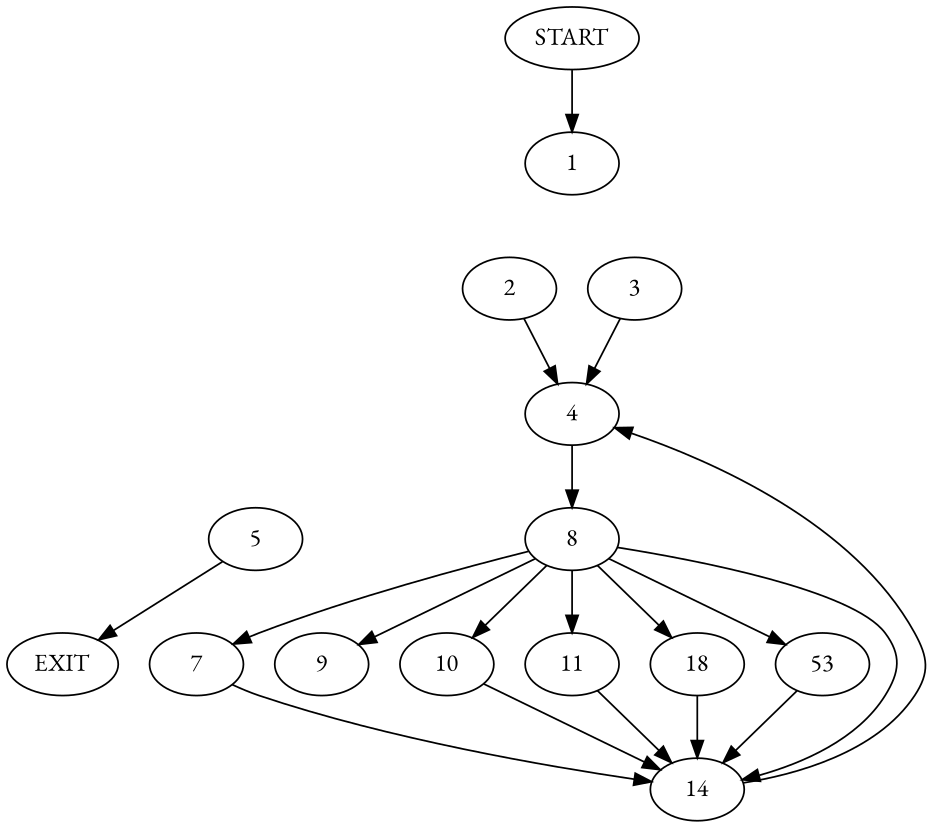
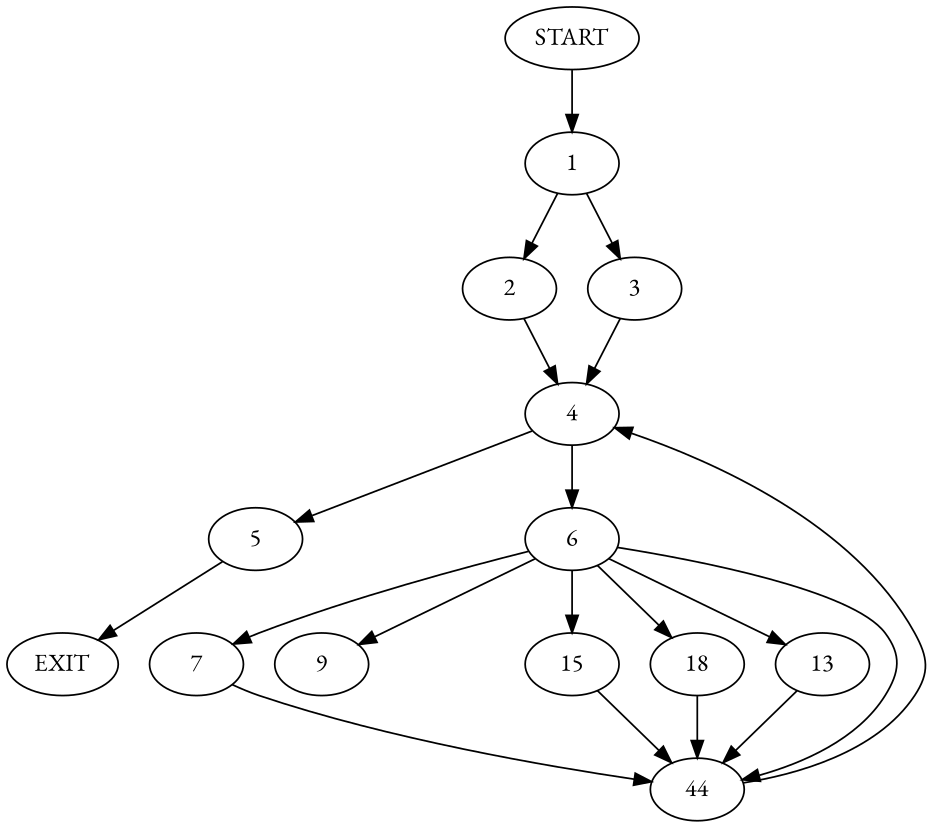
edge "1" -> "2": added
edge "1" -> "3": added
edge "4" -> "5": added
node "8": label "8" -> "6"
node "10": removed
node "11": label "11" -> "15"
node "53": label "53" -> "13"
node "14": label "14" -> "44"
